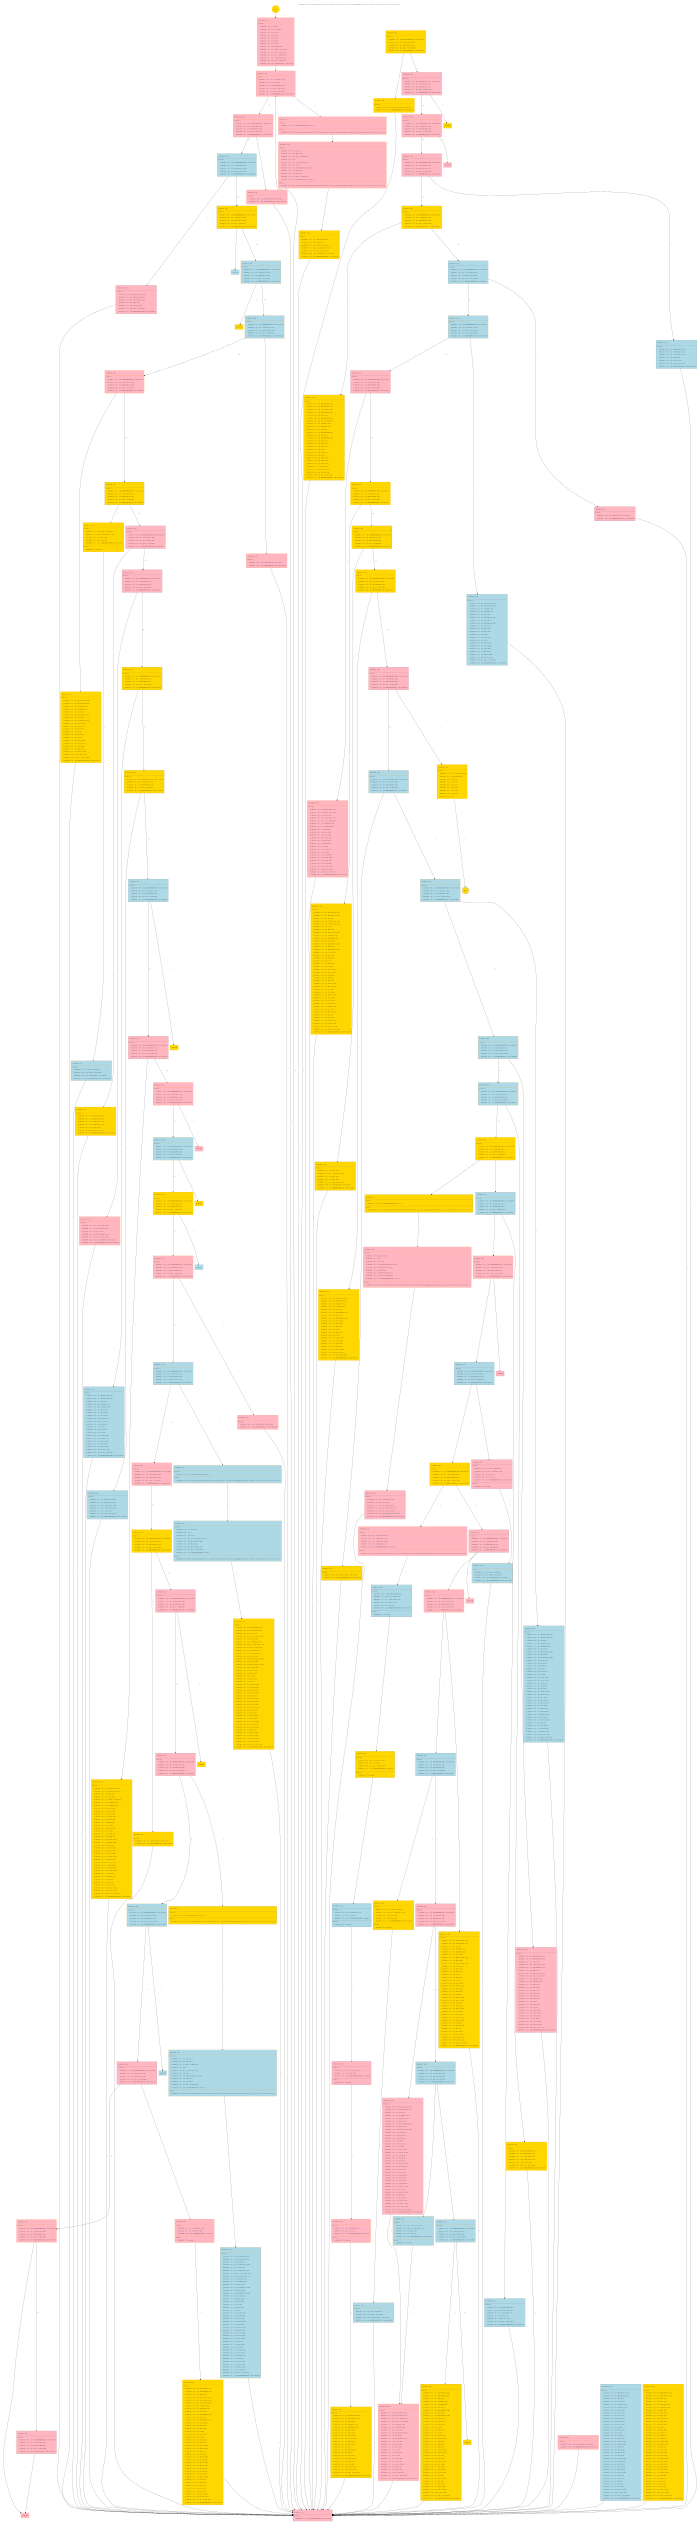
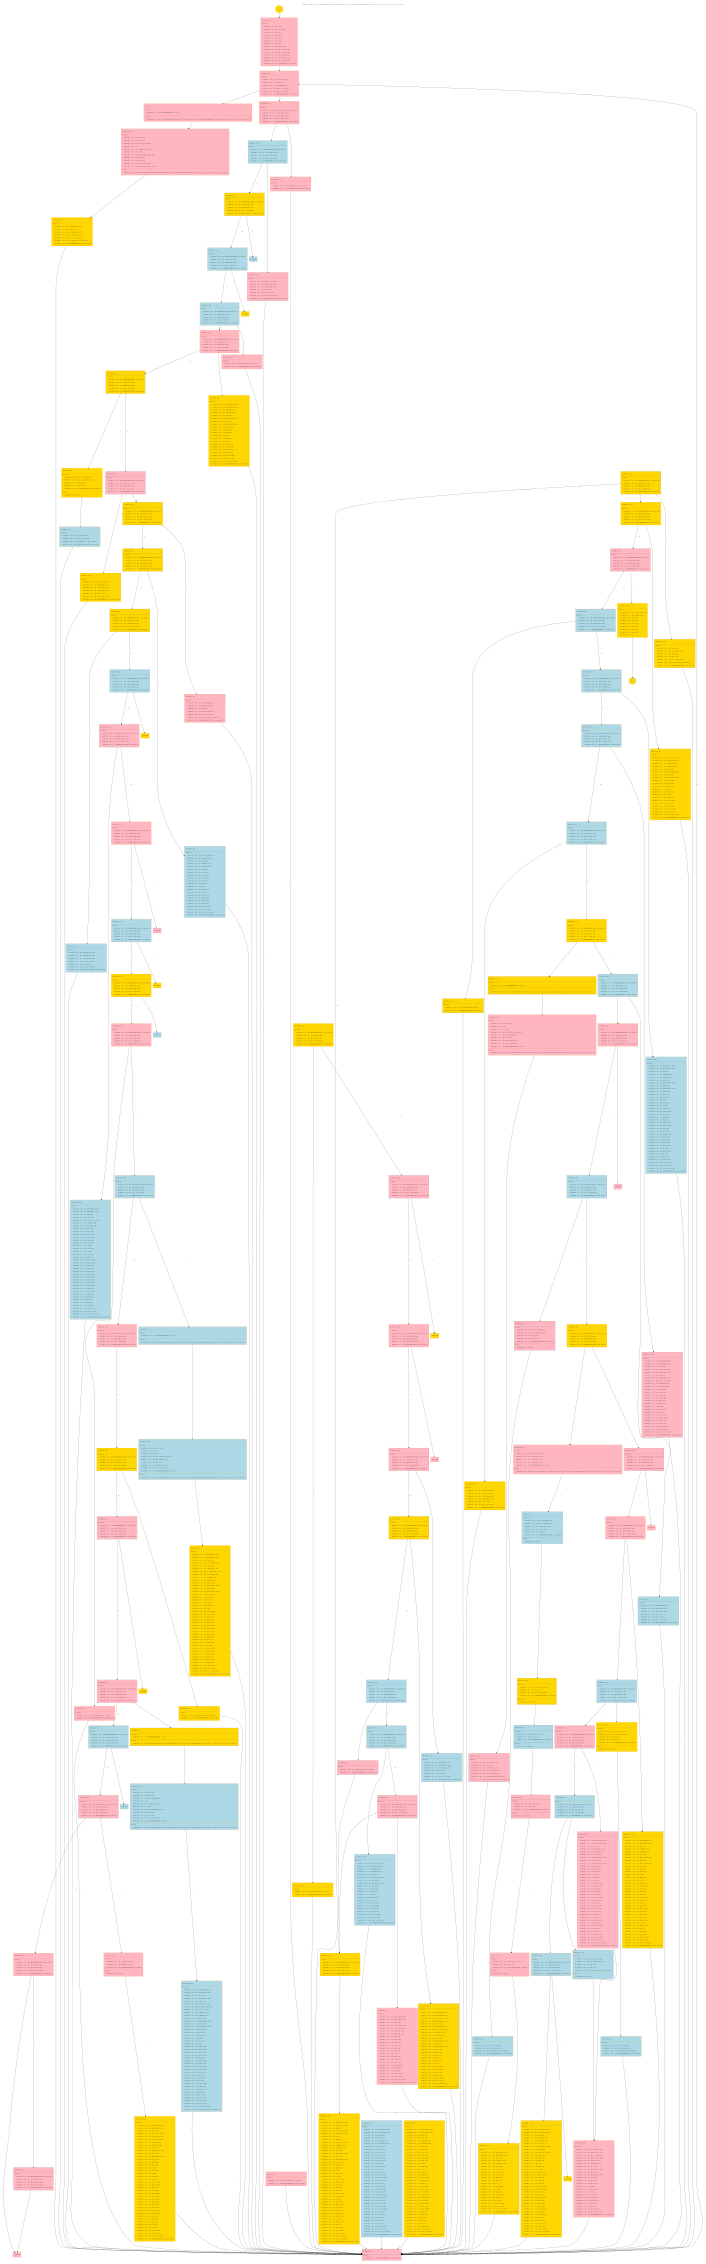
edge "0x401f16 [28]" -> "0x401f32 [28]": reversed
node "0x401c22 [28]": fillcolor lightpink -> gold
node "0x402db8 [144]": fillcolor gold -> lightblue
